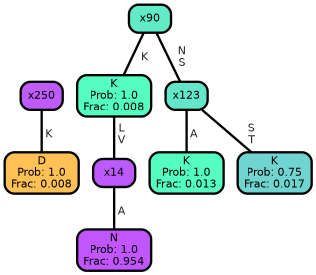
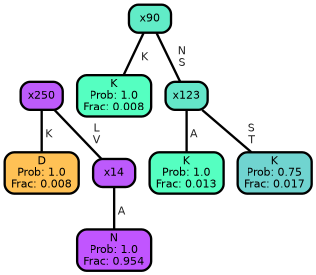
edge "K Prob: 1.0 Frac: 0.008" -- "x14": now "x250" -- "x14"
